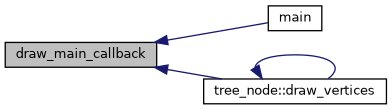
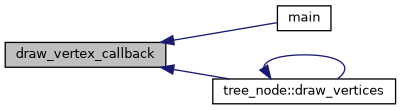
node "draw_main_callback": label "draw_main_callback" -> "draw_vertex_callback"
